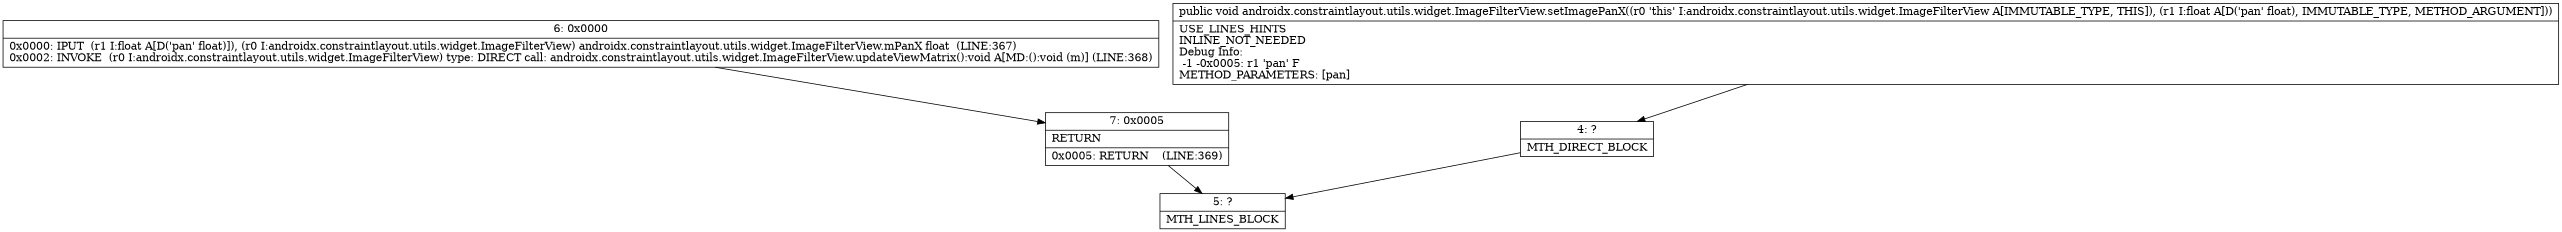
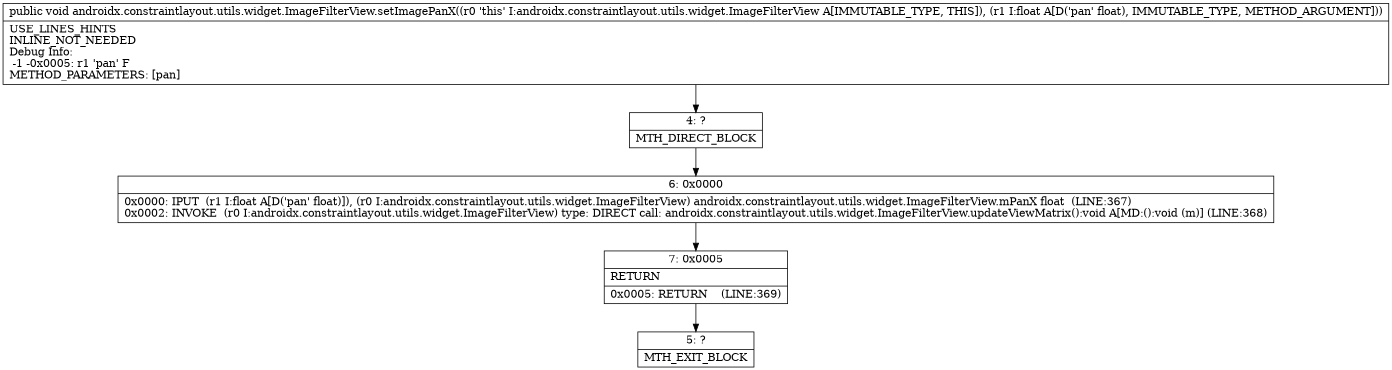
edge "4: ?" -> "5: ?": now "4: ?" -> "6: 0x0000"
node "5: ?": text "MTH_LINES_BLOCK" -> "MTH_EXIT_BLOCK"
